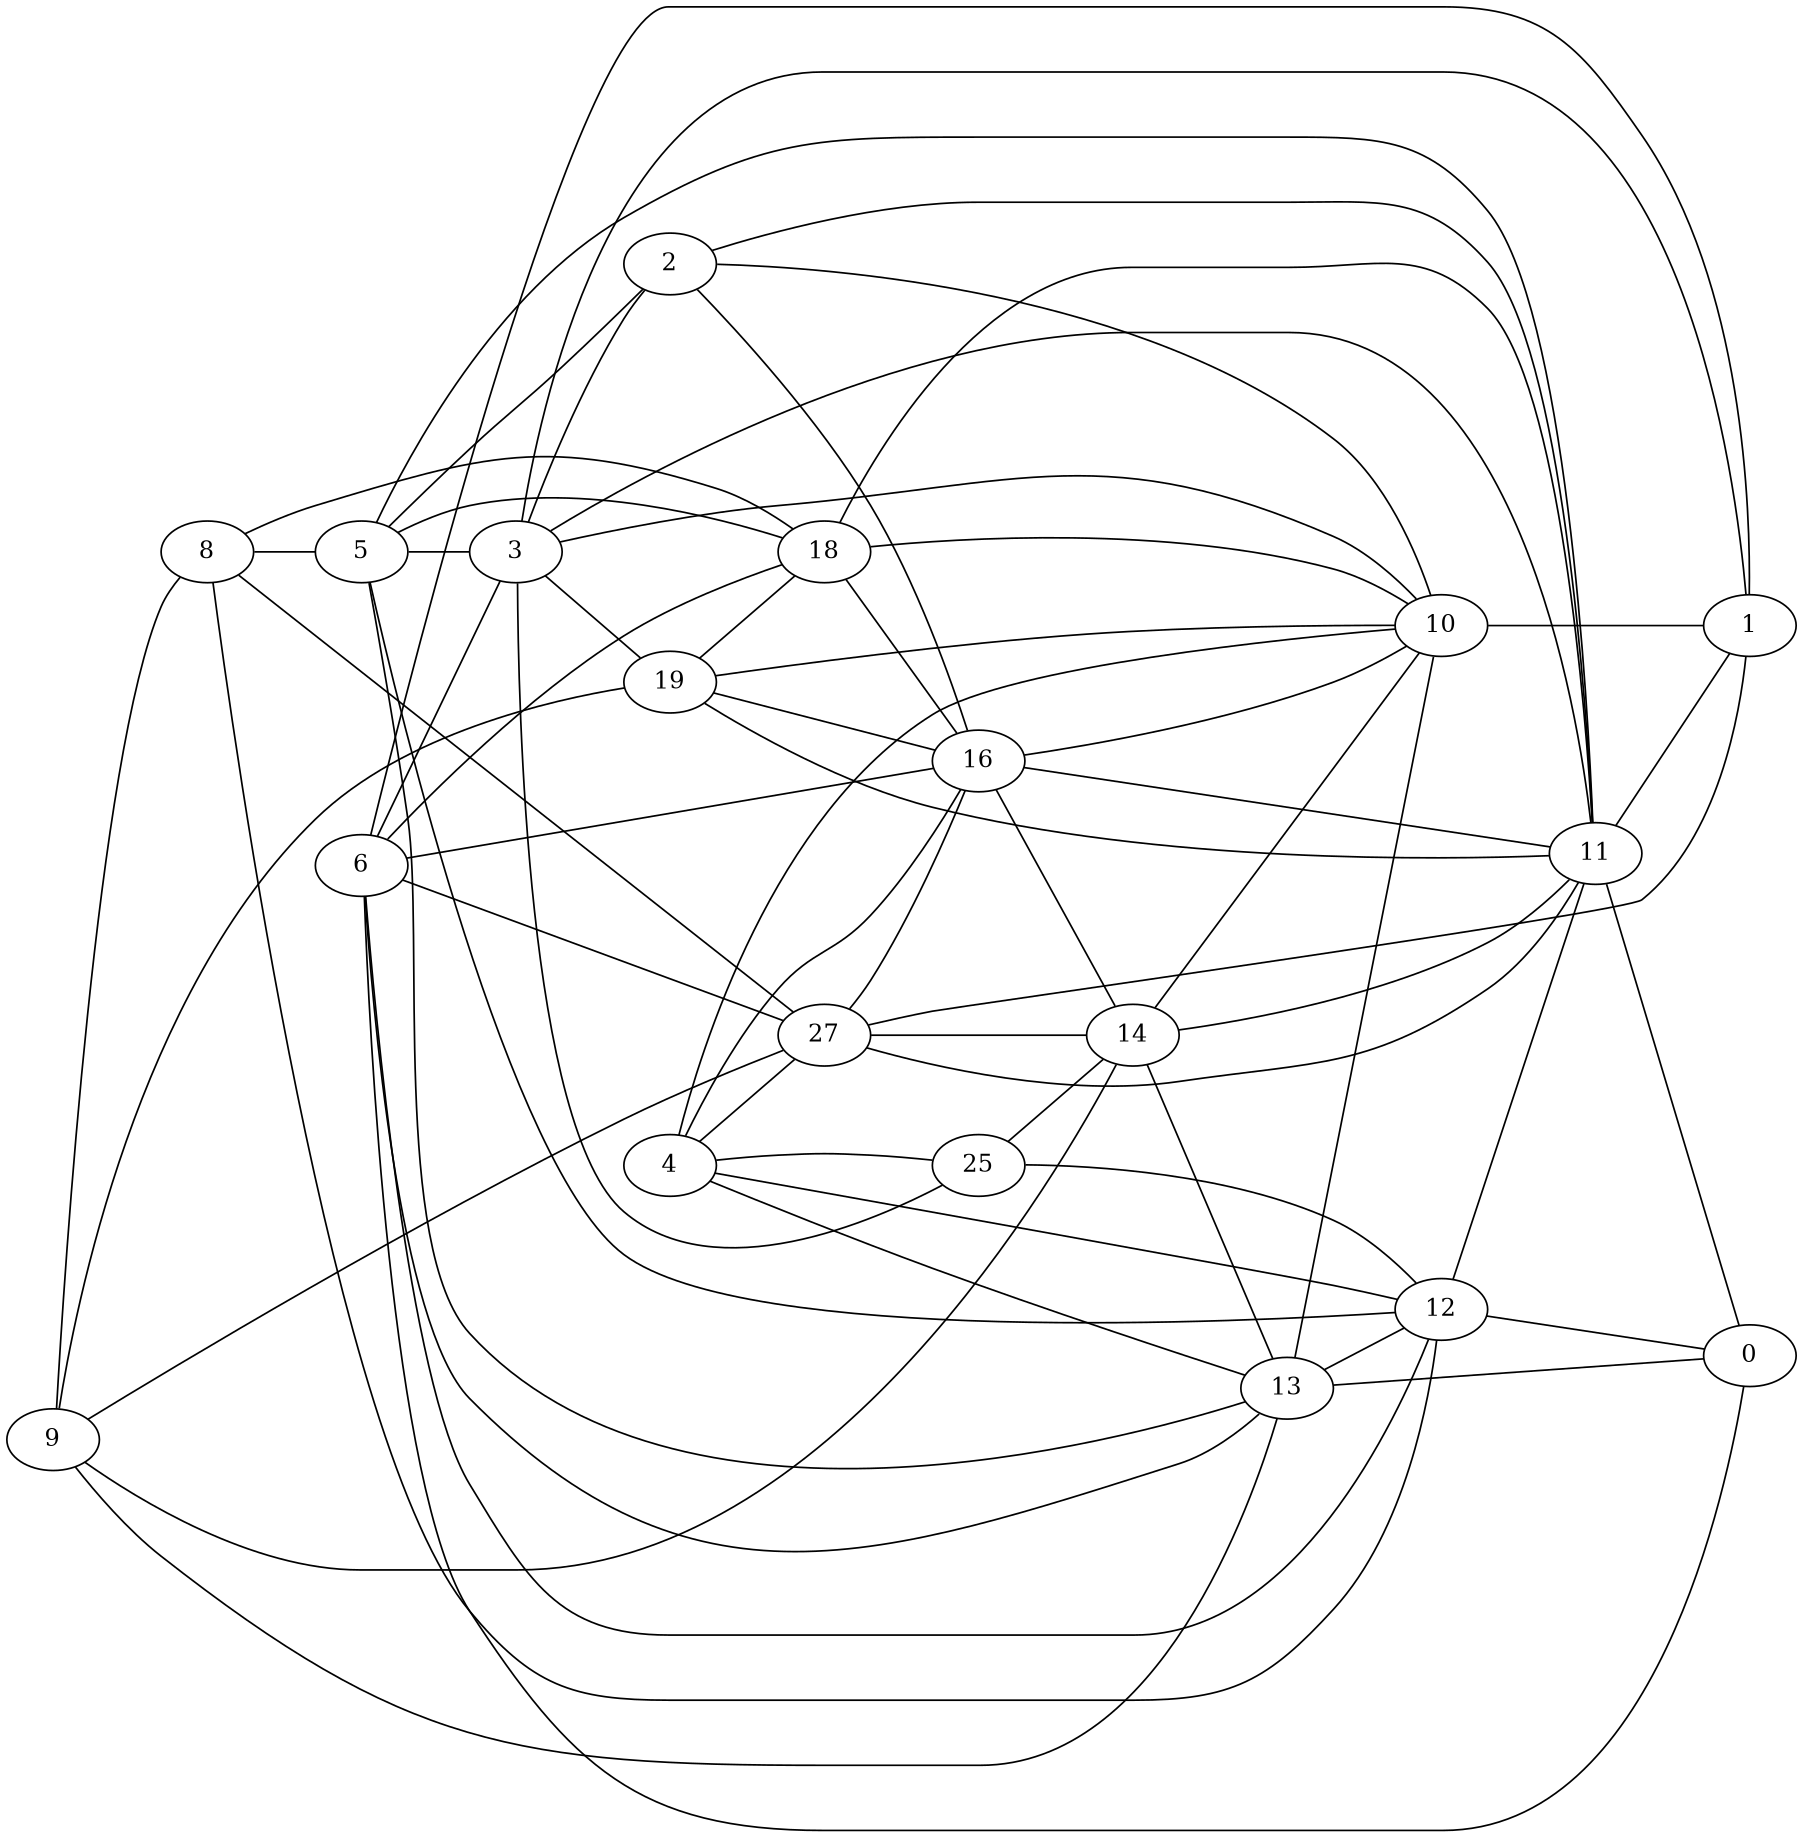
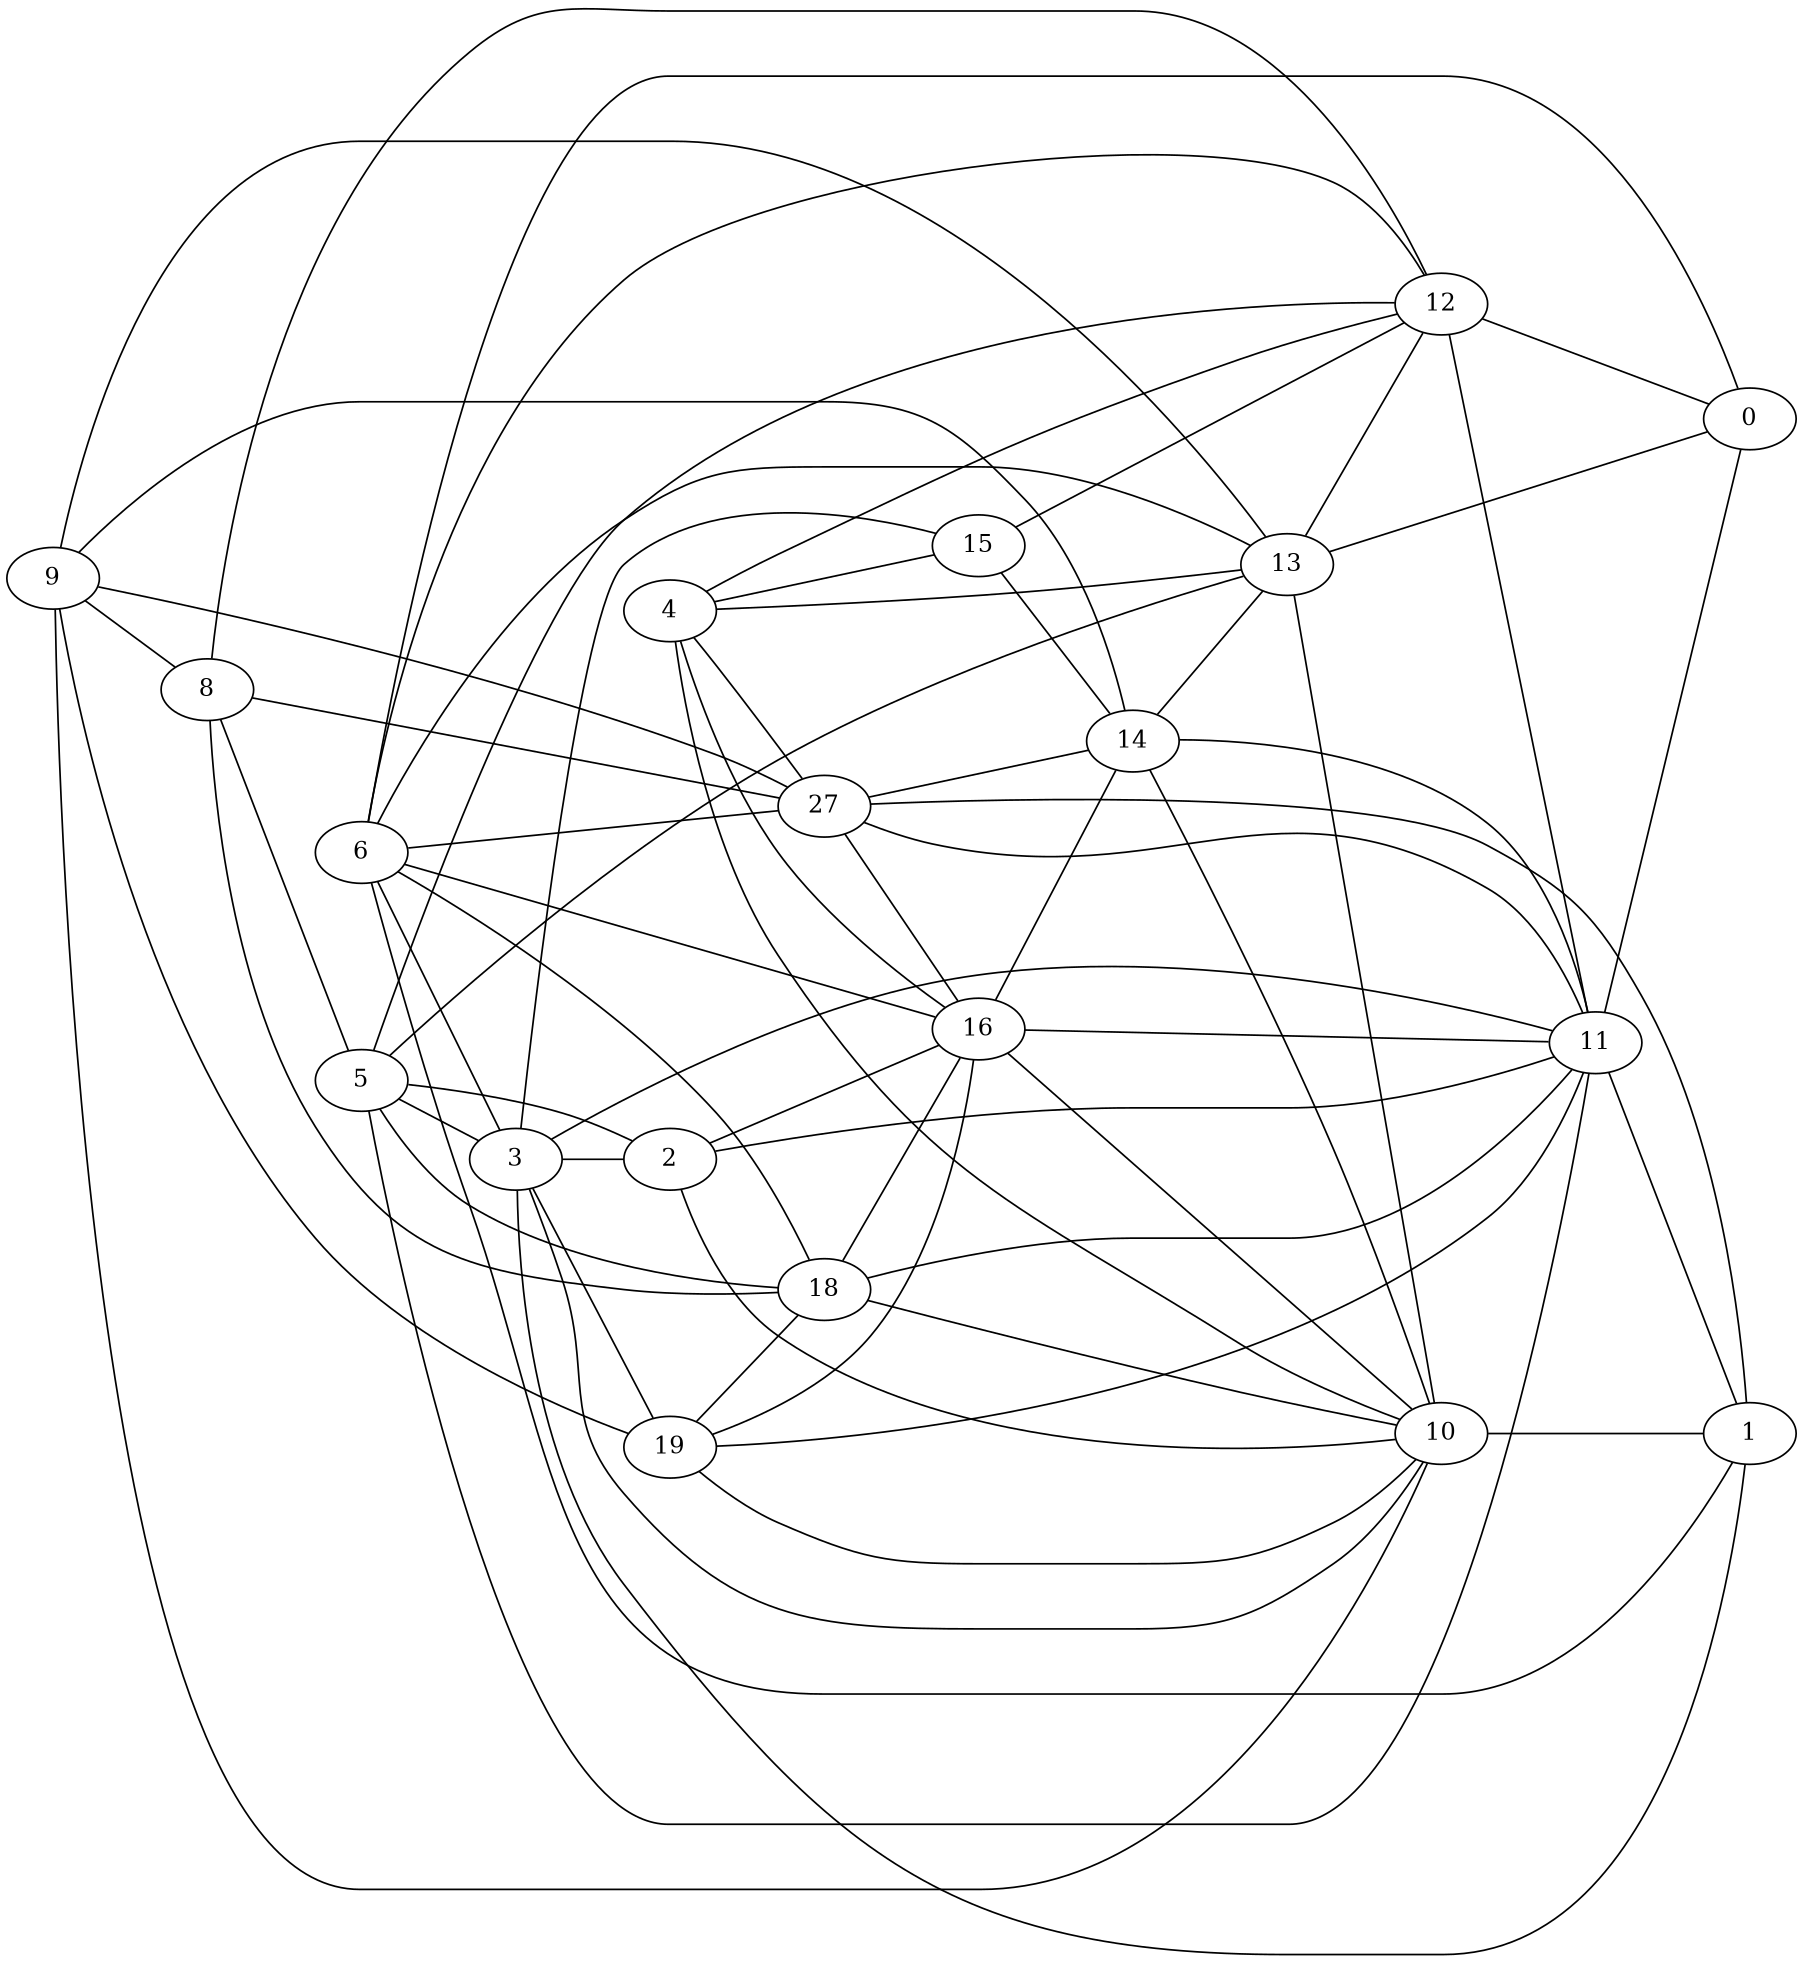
node "25": label "25" -> "15"
edge "9" -- "10": added
